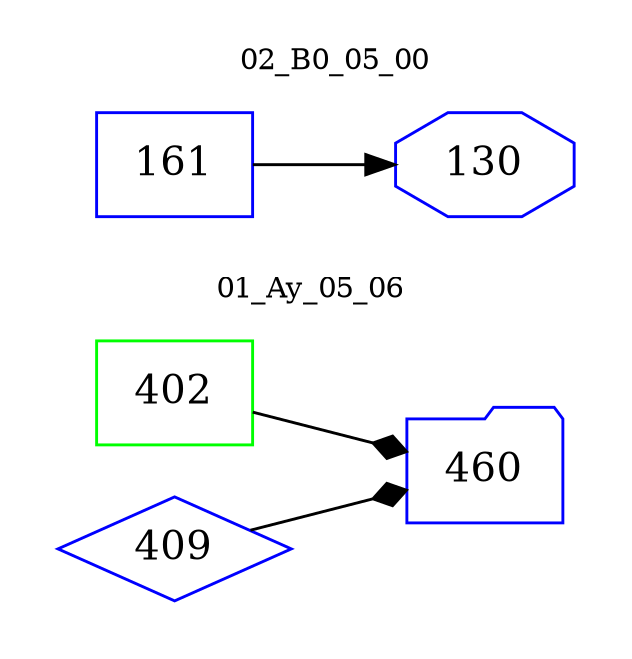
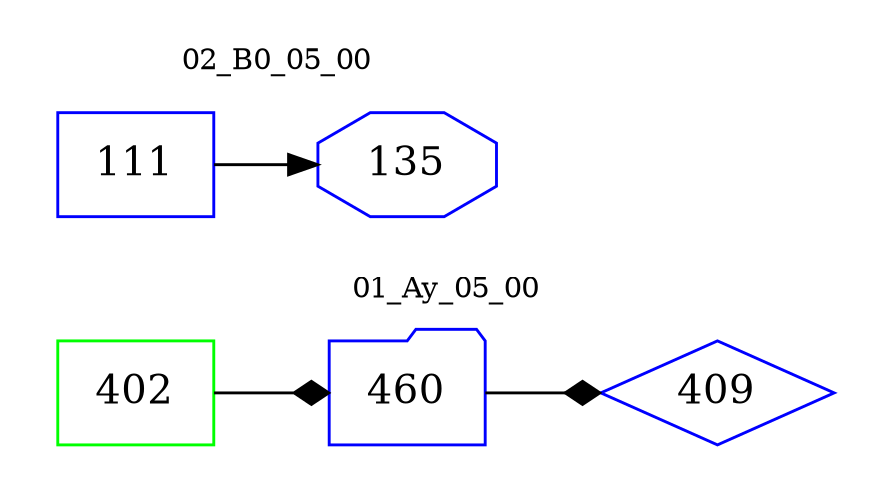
node "161": label "161" -> "111"
node "130": label "130" -> "135"
cluster "01_Ay_05_06": label "01_Ay_05_06" -> "01_Ay_05_00"
edge "409" -> "460": reversed
